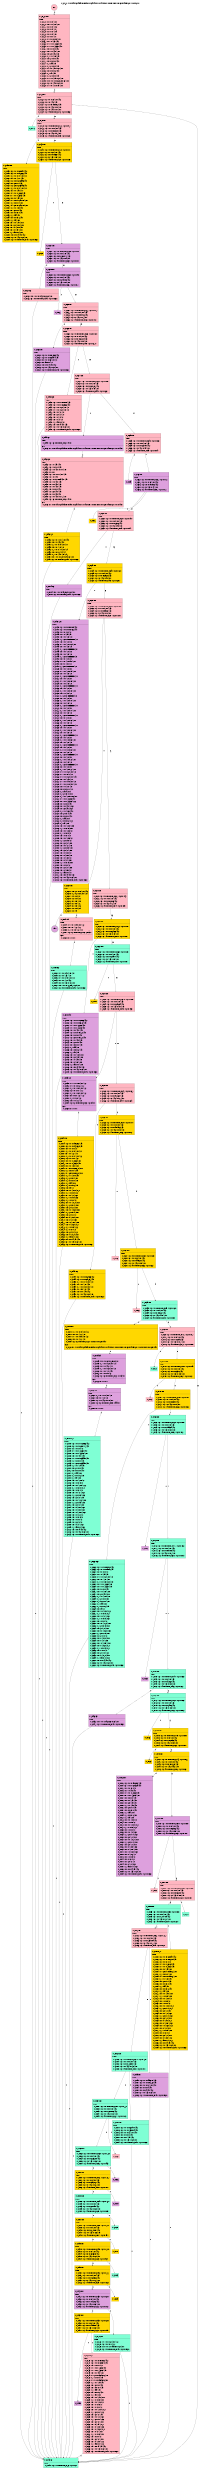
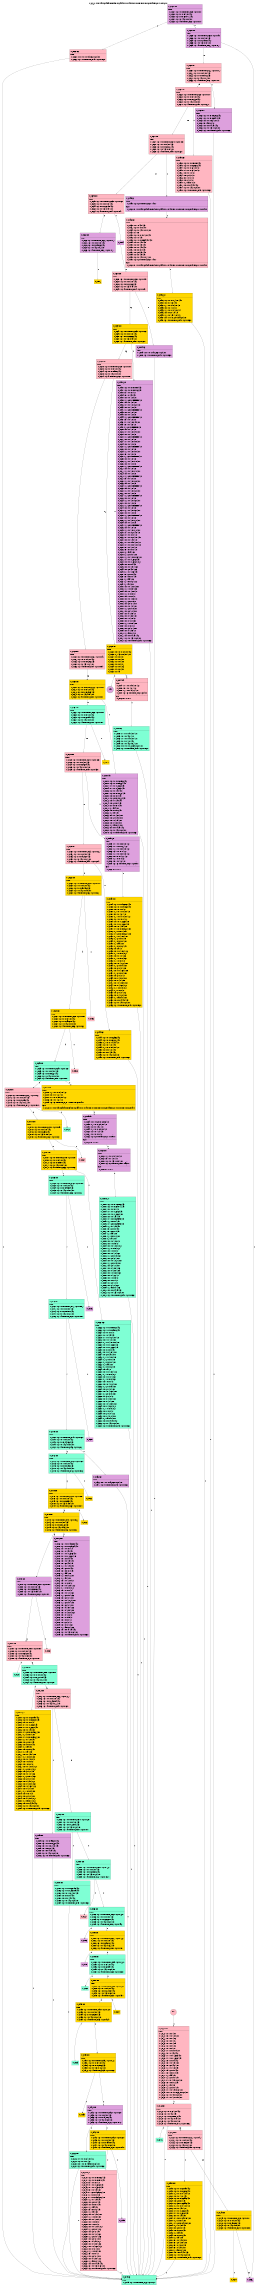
edge "0x4014eb [28]" -> "0x401507 [28]": now "0x4014eb [28]" -> "0x402354"
edge "0x4015af [28]" -> "0x4015cb [28]": now "0x401cce" -> "0x4015cb [28]"
